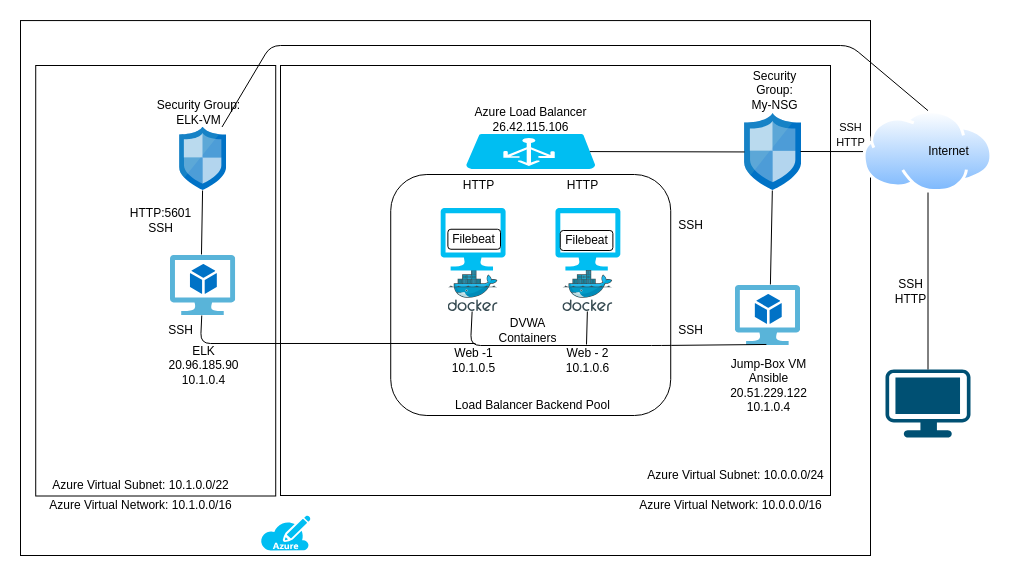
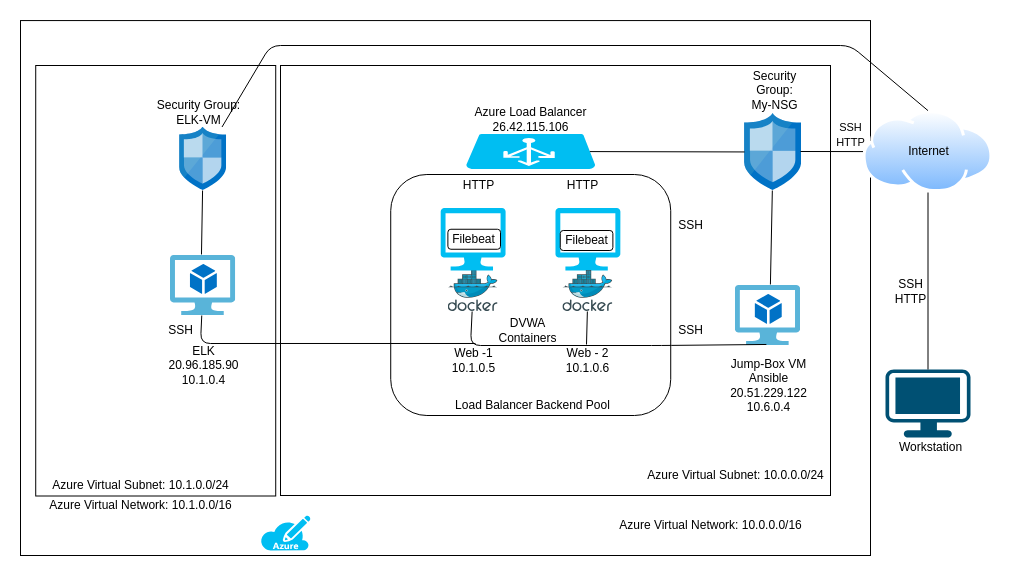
node "Internet": moved (948, 152) -> (928, 152)
node "HTTP:5601 SSH": removed
node "Jump-Box VM Ansible 20.51.229.122 10.1.0.4": label "Jump-Box VM Ansible 20.51.229.122 10.1.0.4" -> "Jump-Box VM Ansible 20.51.229.122 10.6.0.4"
node "Workstation": added
node "Azure Virtual Subnet: 10.1.0.0/22": label "Azure Virtual Subnet: 10.1.0.0/22" -> "Azure Virtual Subnet: 10.1.0.0/24"
node "Azure Virtual Network: 10.0.0.0/16": moved (731, 506) -> (711, 526)
